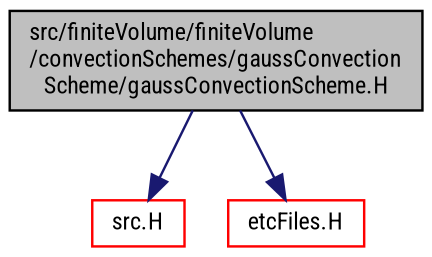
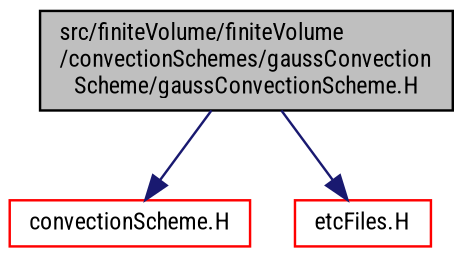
node "src.H": label "src.H" -> "convectionScheme.H"
